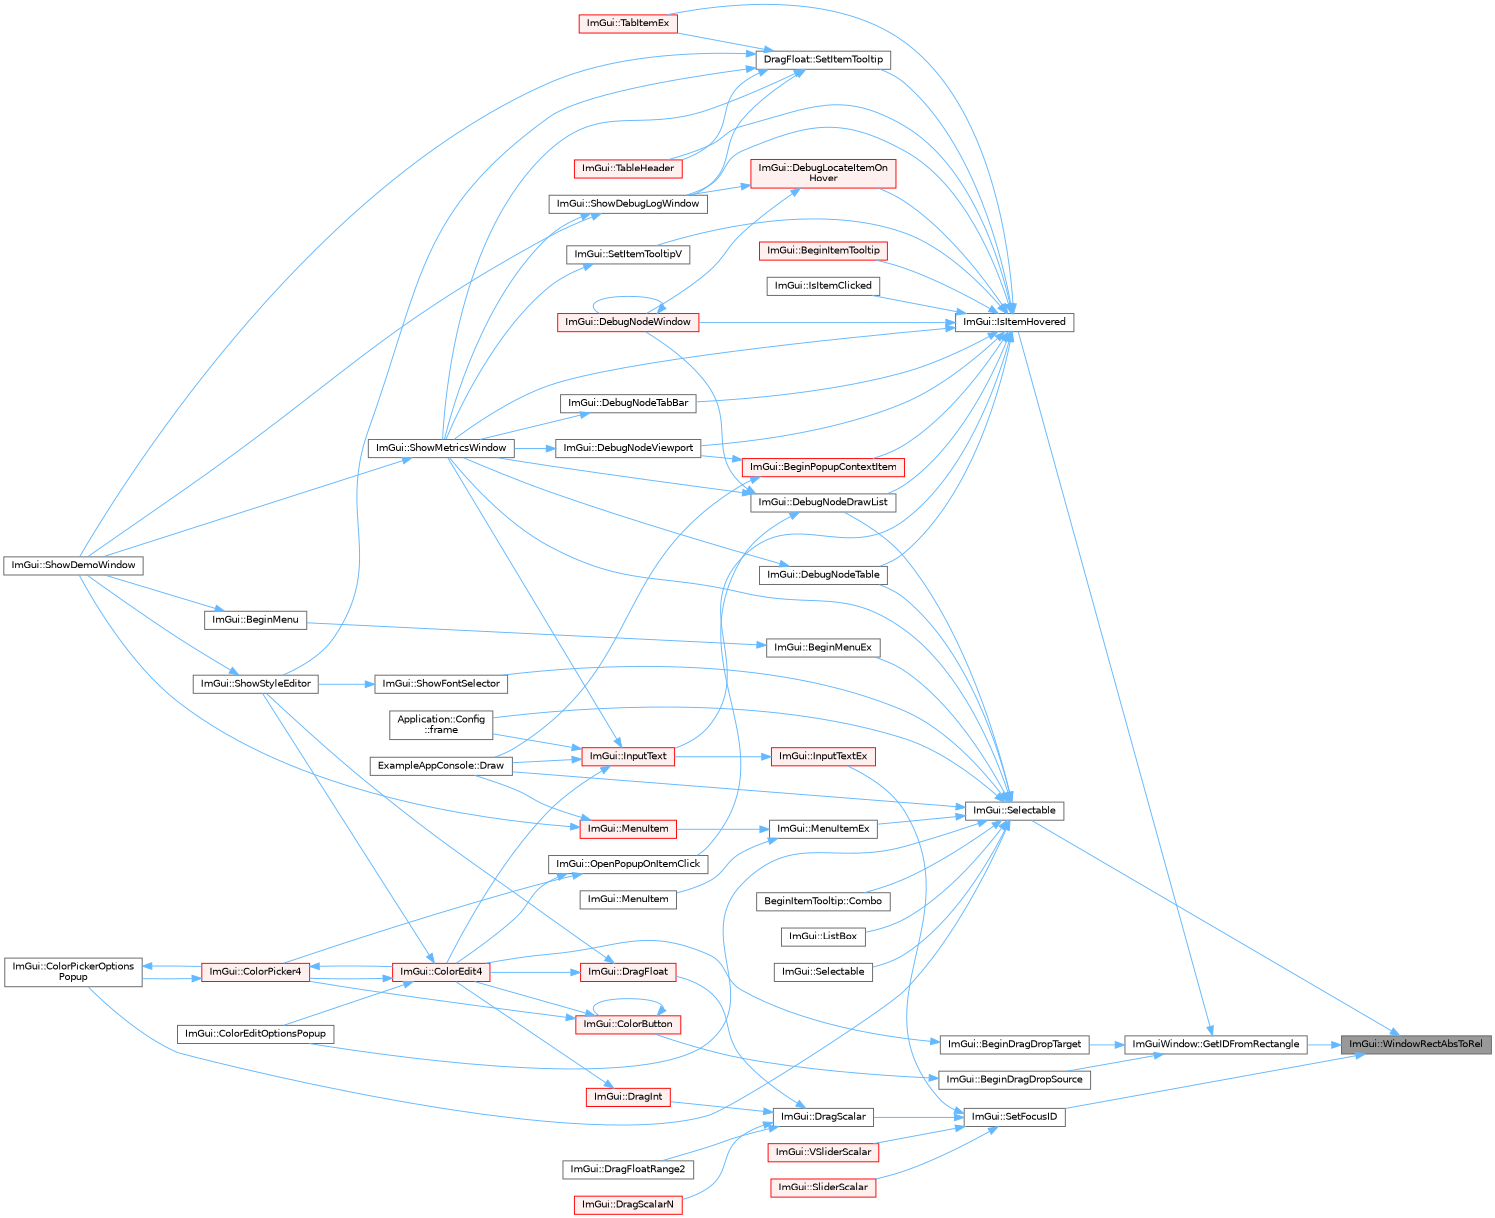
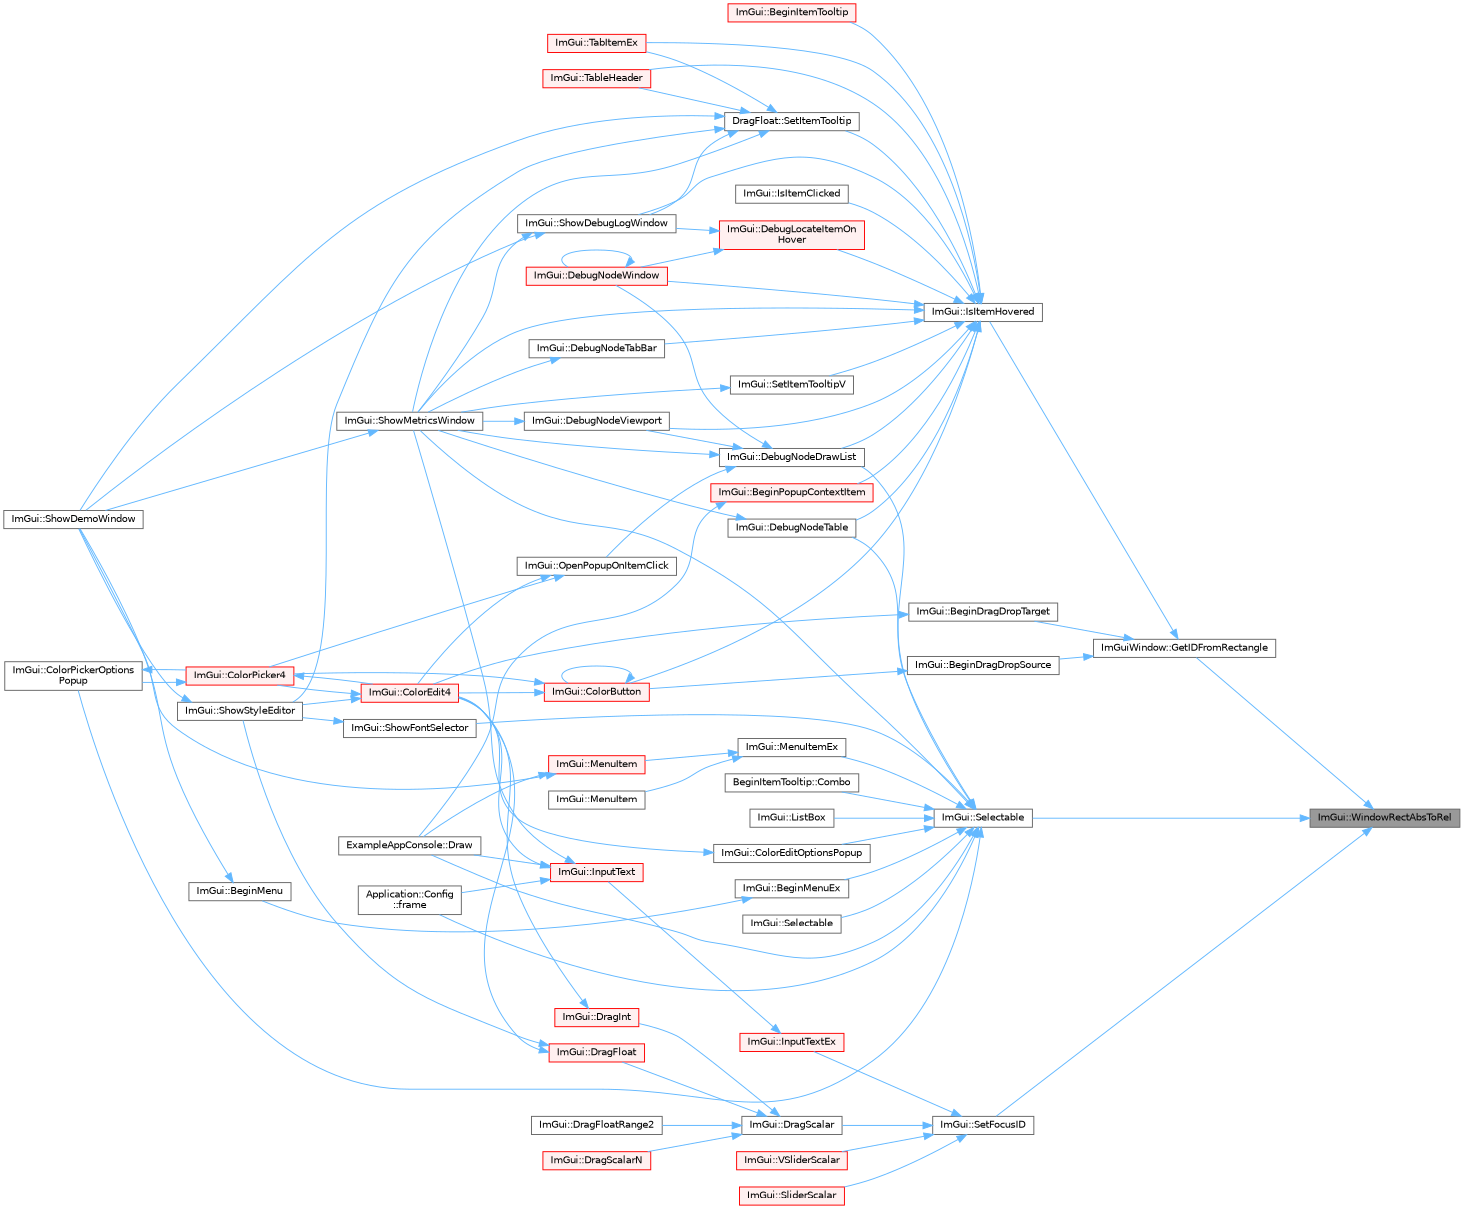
edge "ImGui::DebugNodeViewport" -> "ImGui::BeginPopupContextItem": now "ImGui::DebugNodeViewport" -> "ImGui::DebugNodeDrawList"
edge "ImGui::InputText" -> "ImGui::IsItemHovered": now "ImGui::ColorButton" -> "ImGui::IsItemHovered"
edge "ImGui::ColorEditOptionsPopup" -> "ImGui::ColorEdit4": reversed
